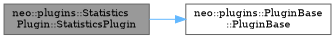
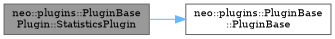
node "neo::plugins::Statistics Plugin::StatisticsPlugin": label "neo::plugins::Statistics Plugin::StatisticsPlugin" -> "neo::plugins::PluginBase Plugin::StatisticsPlugin"
